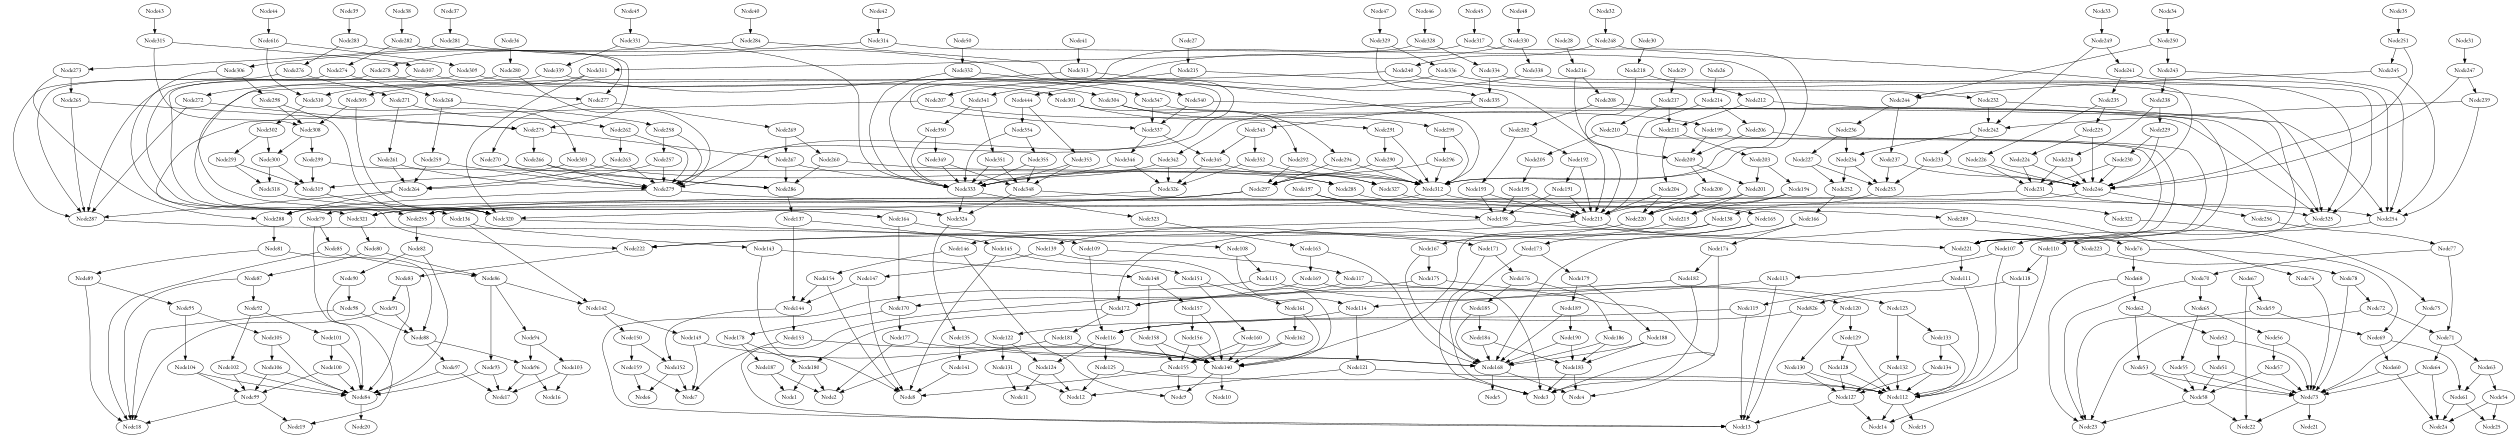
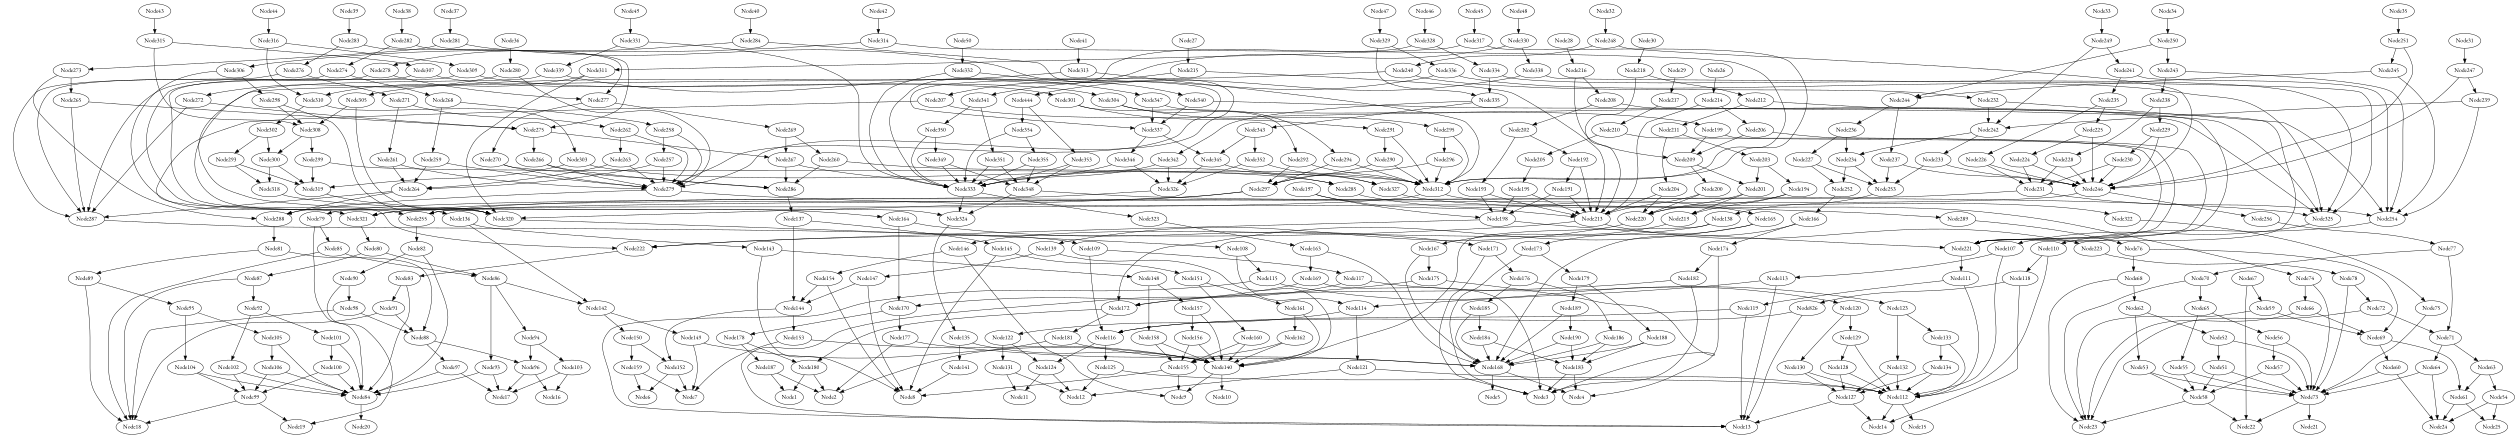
node "Node616": label "Node616" -> "Node316"
edge "Node217" -> "Node211": removed
node "Node66": added
